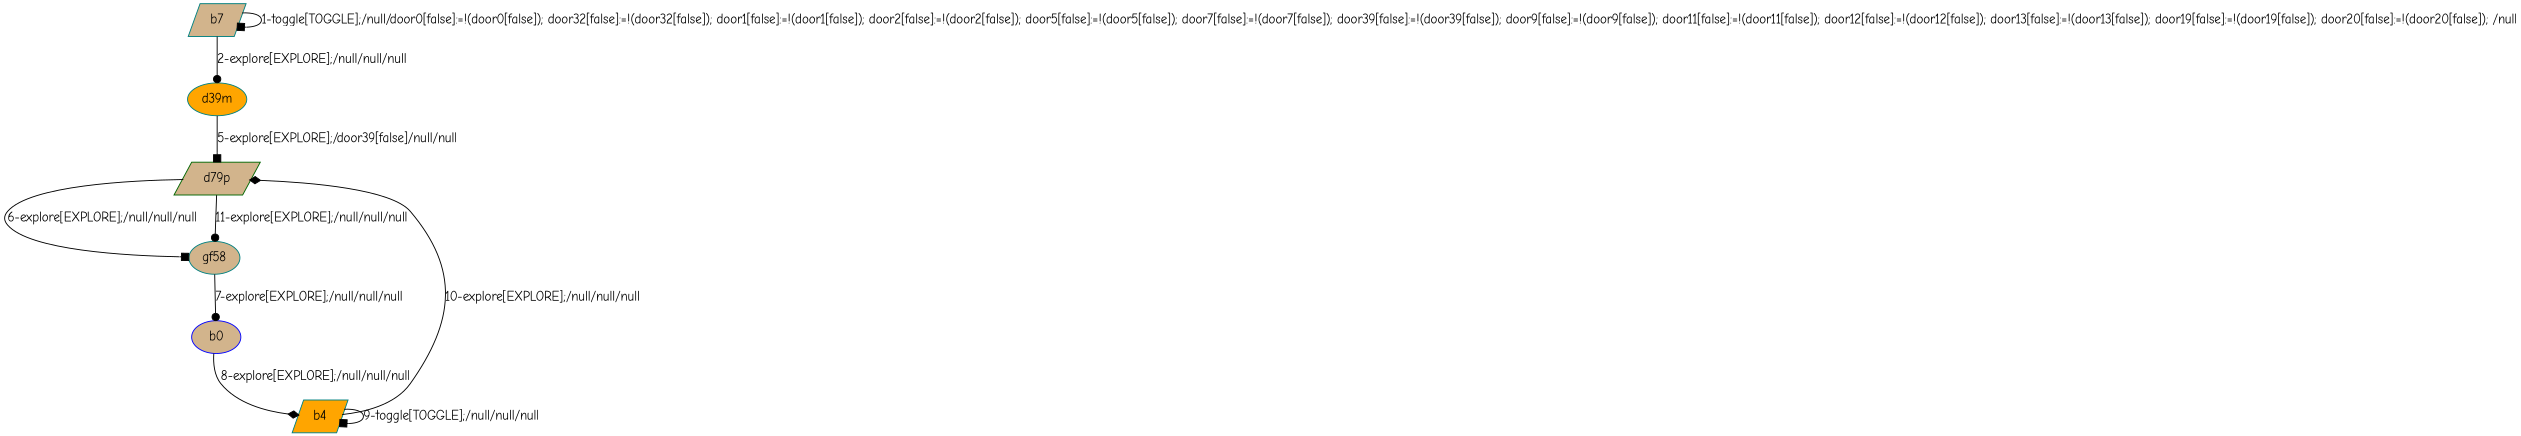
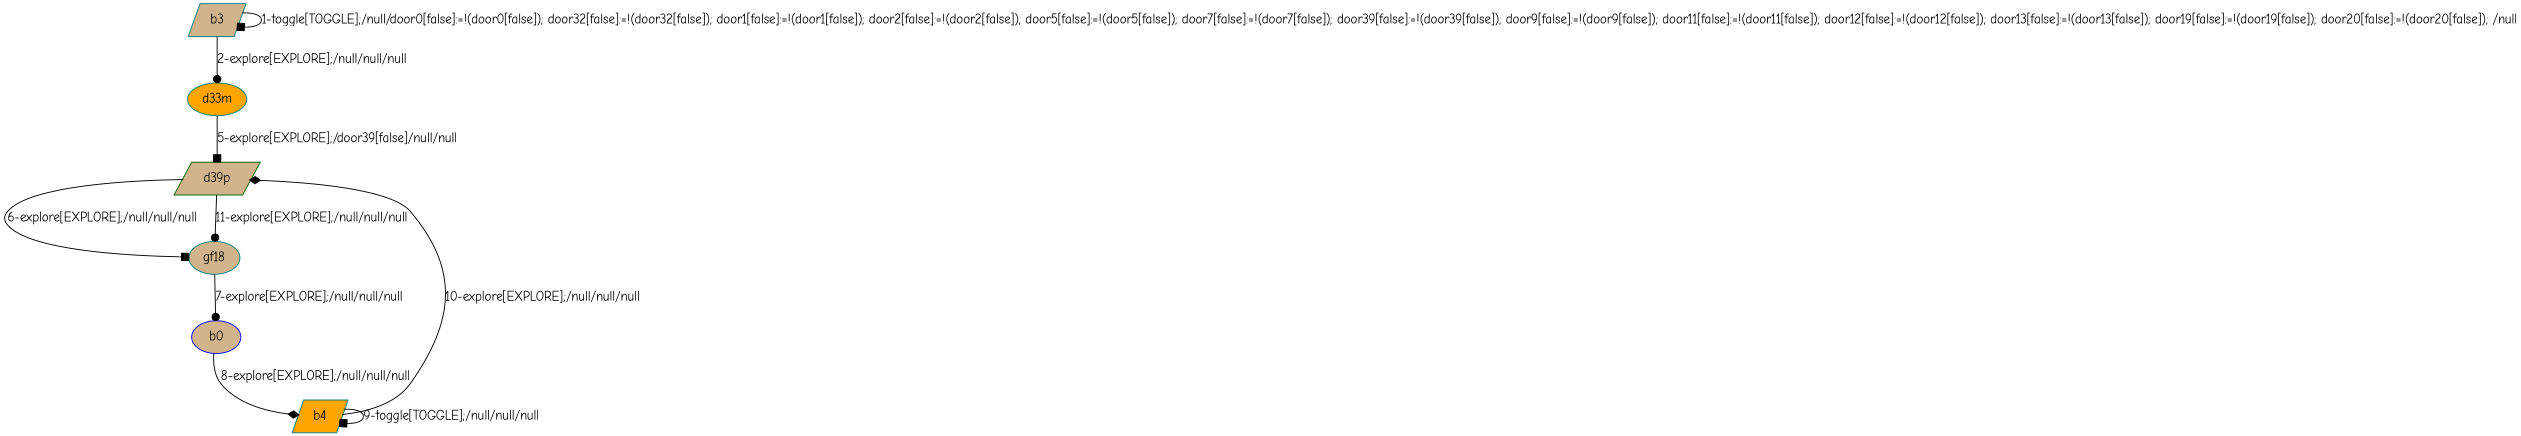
node "b7": label "b7" -> "b3"
node "d39m": label "d39m" -> "d33m"
node "d79p": label "d79p" -> "d39p"
node "gf58": label "gf58" -> "gf18"
